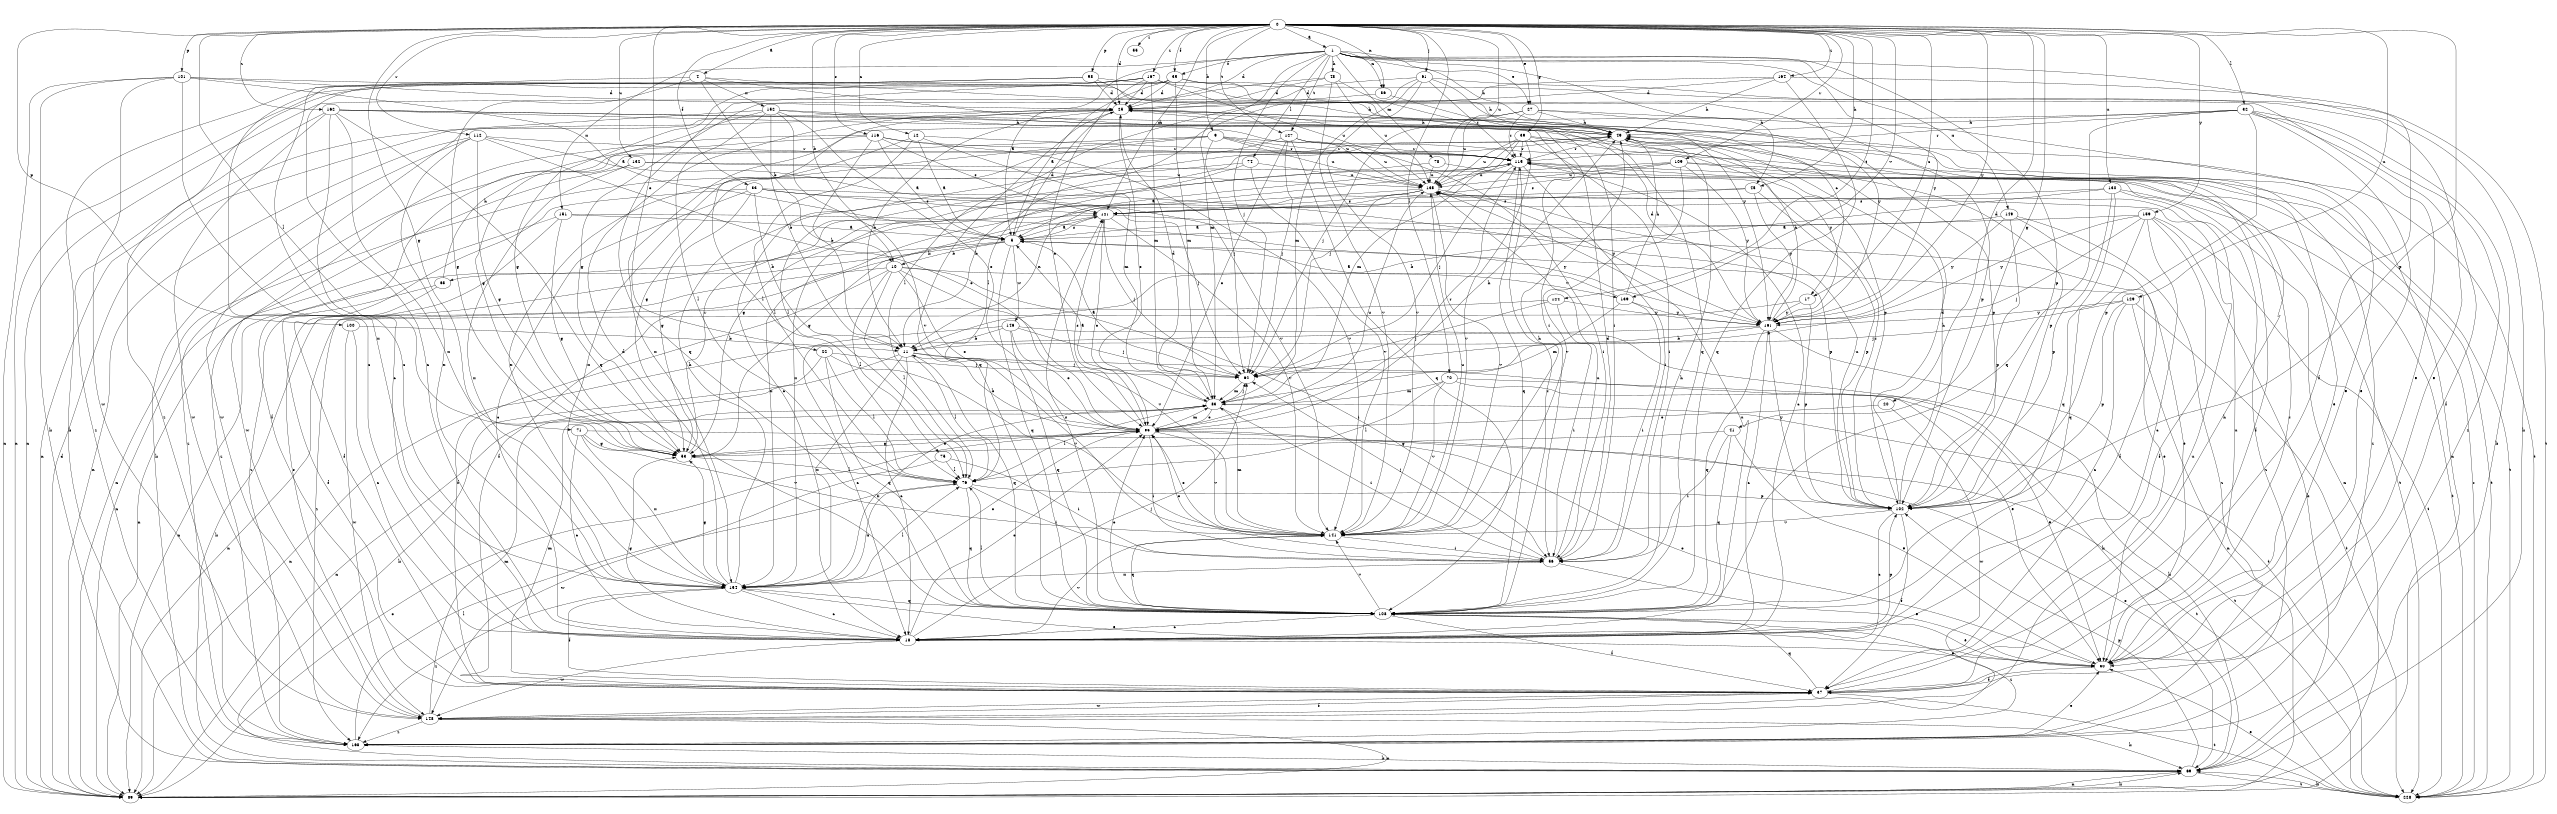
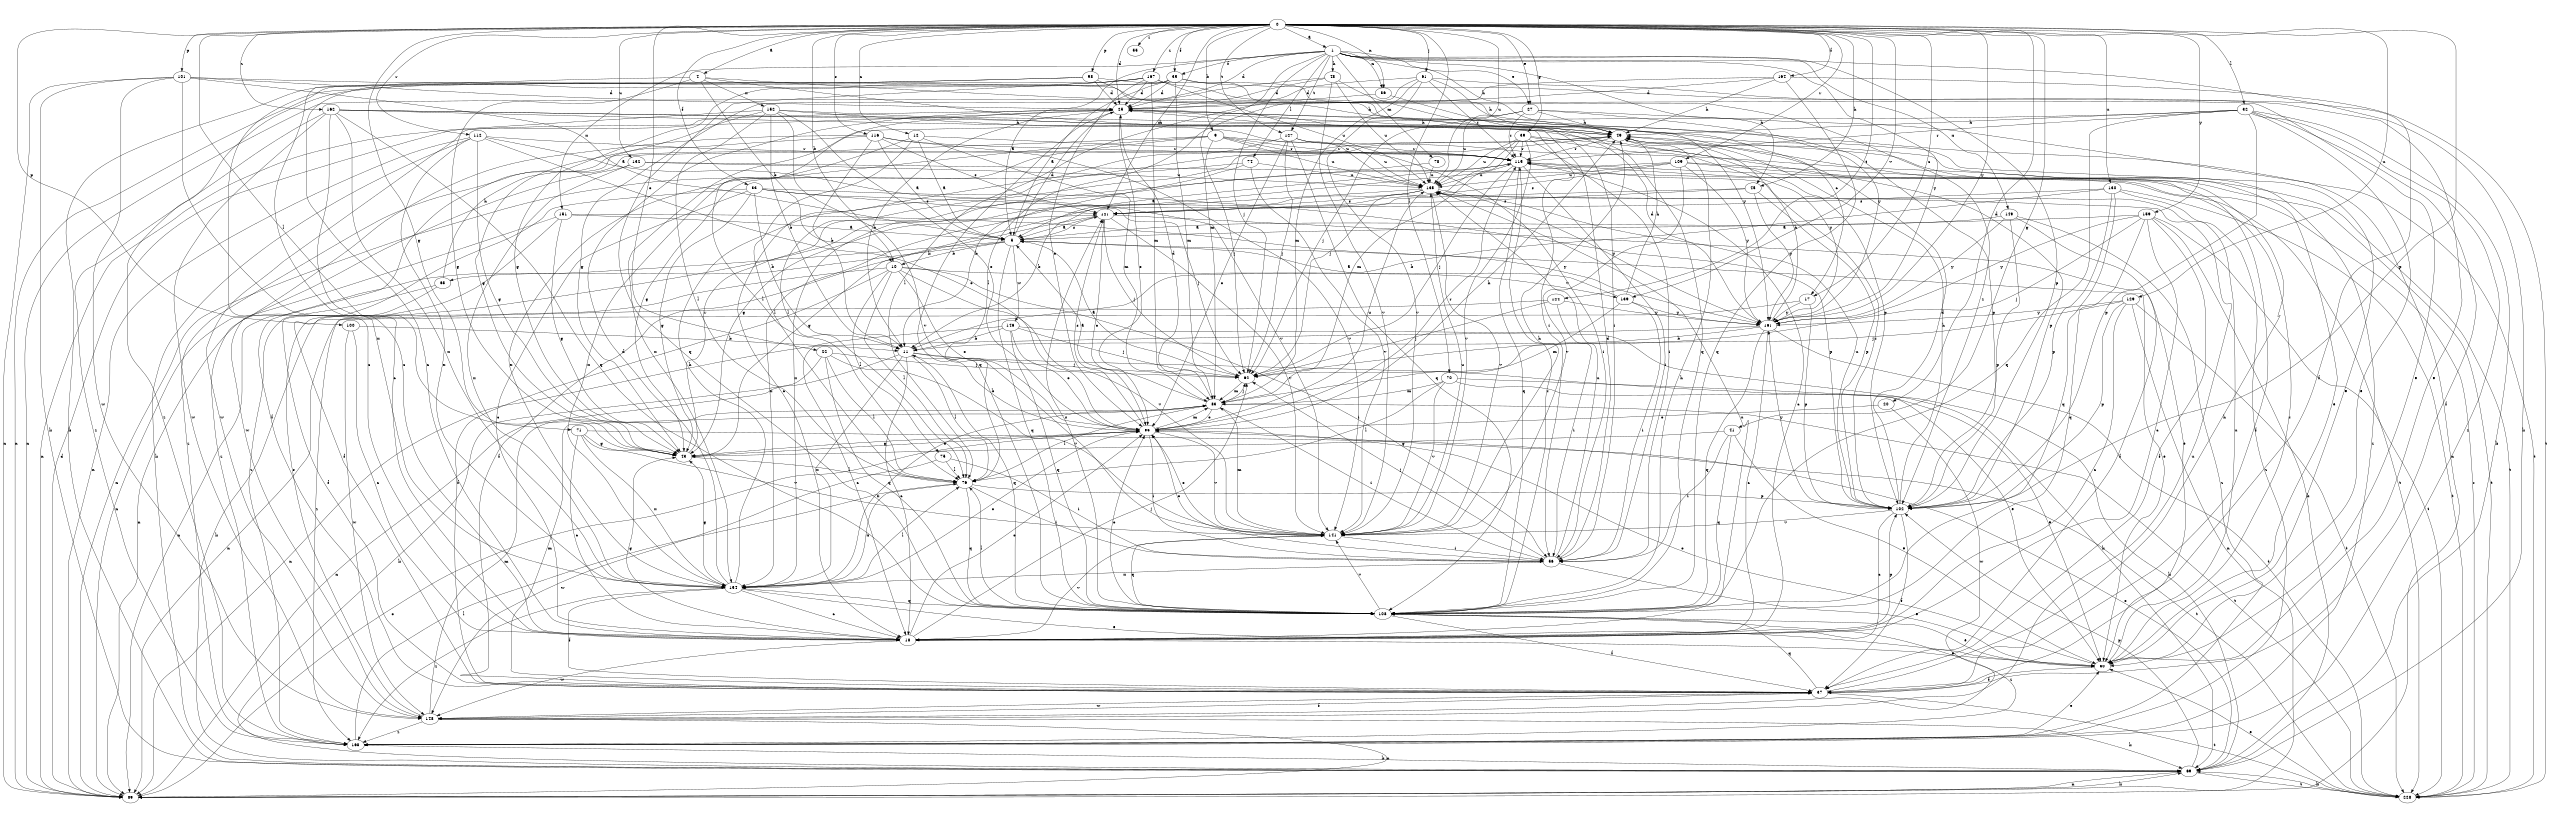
edge "0" -> "164": label "z" -> "f"
edge "135" -> "11": label "n" -> "b"
edge "98" -> "102": label "p" -> "z"
node "53": label "53" -> "43"
edge "108" -> "18": removed, label "c"
edge "78" -> "89": removed, label "n"
